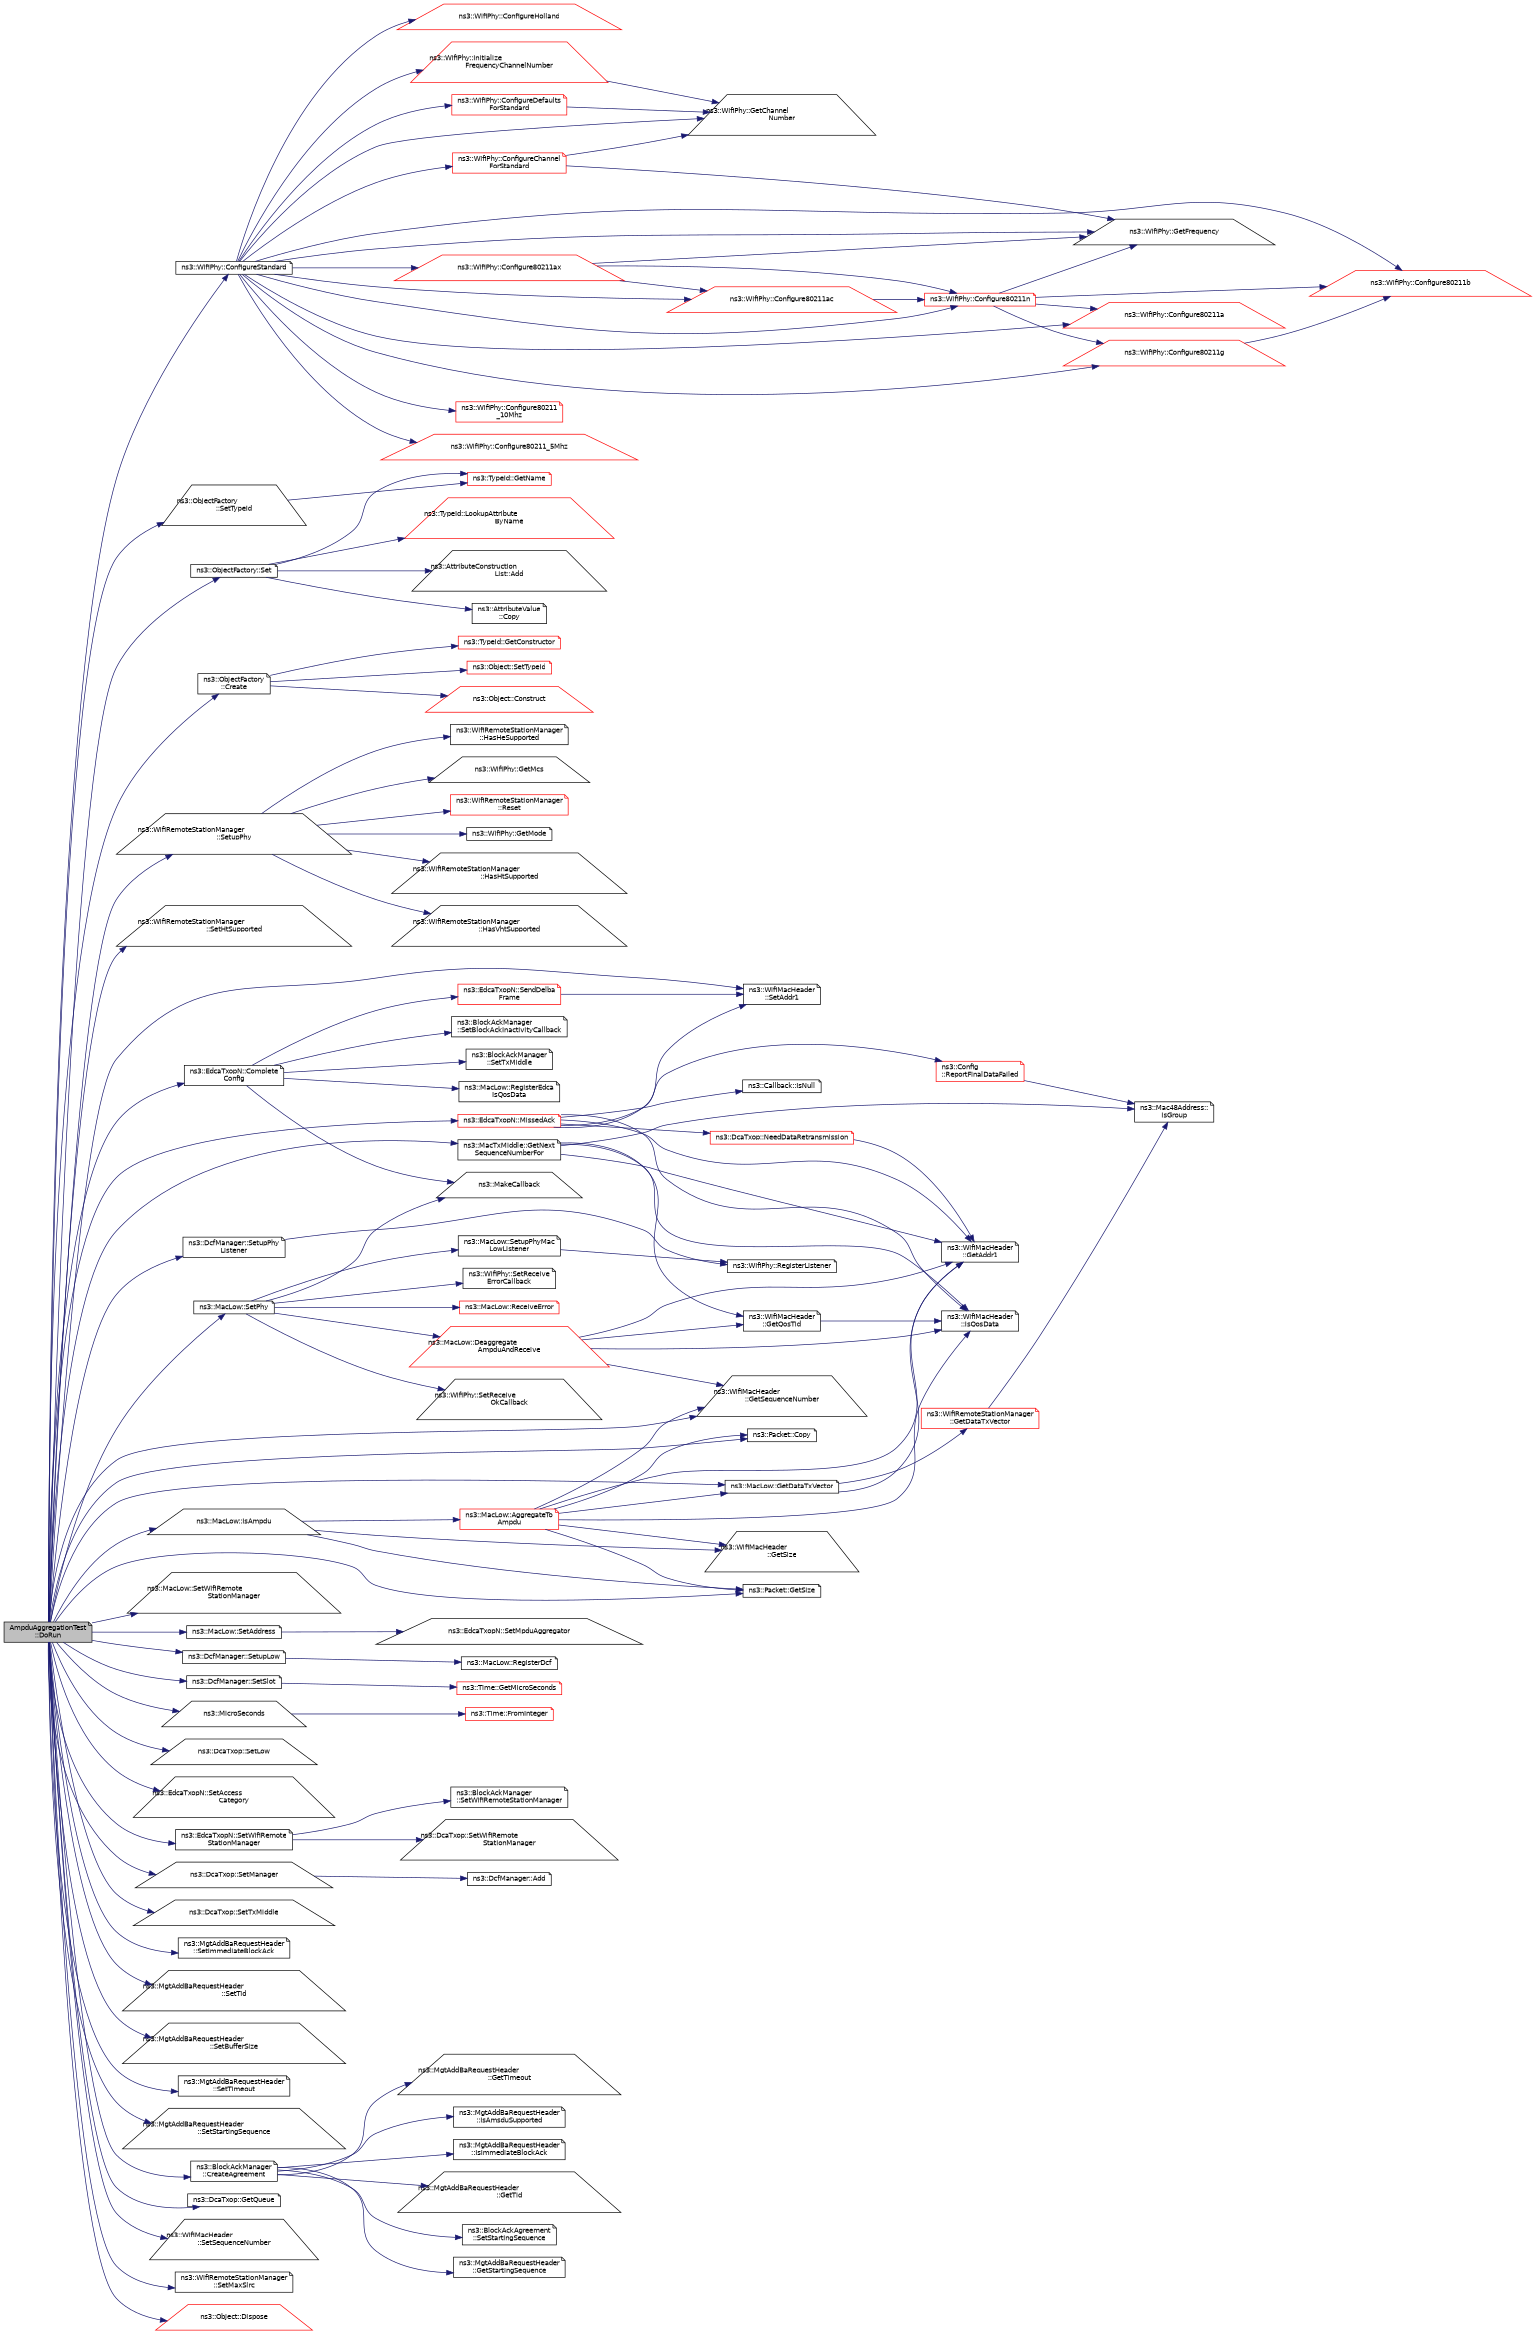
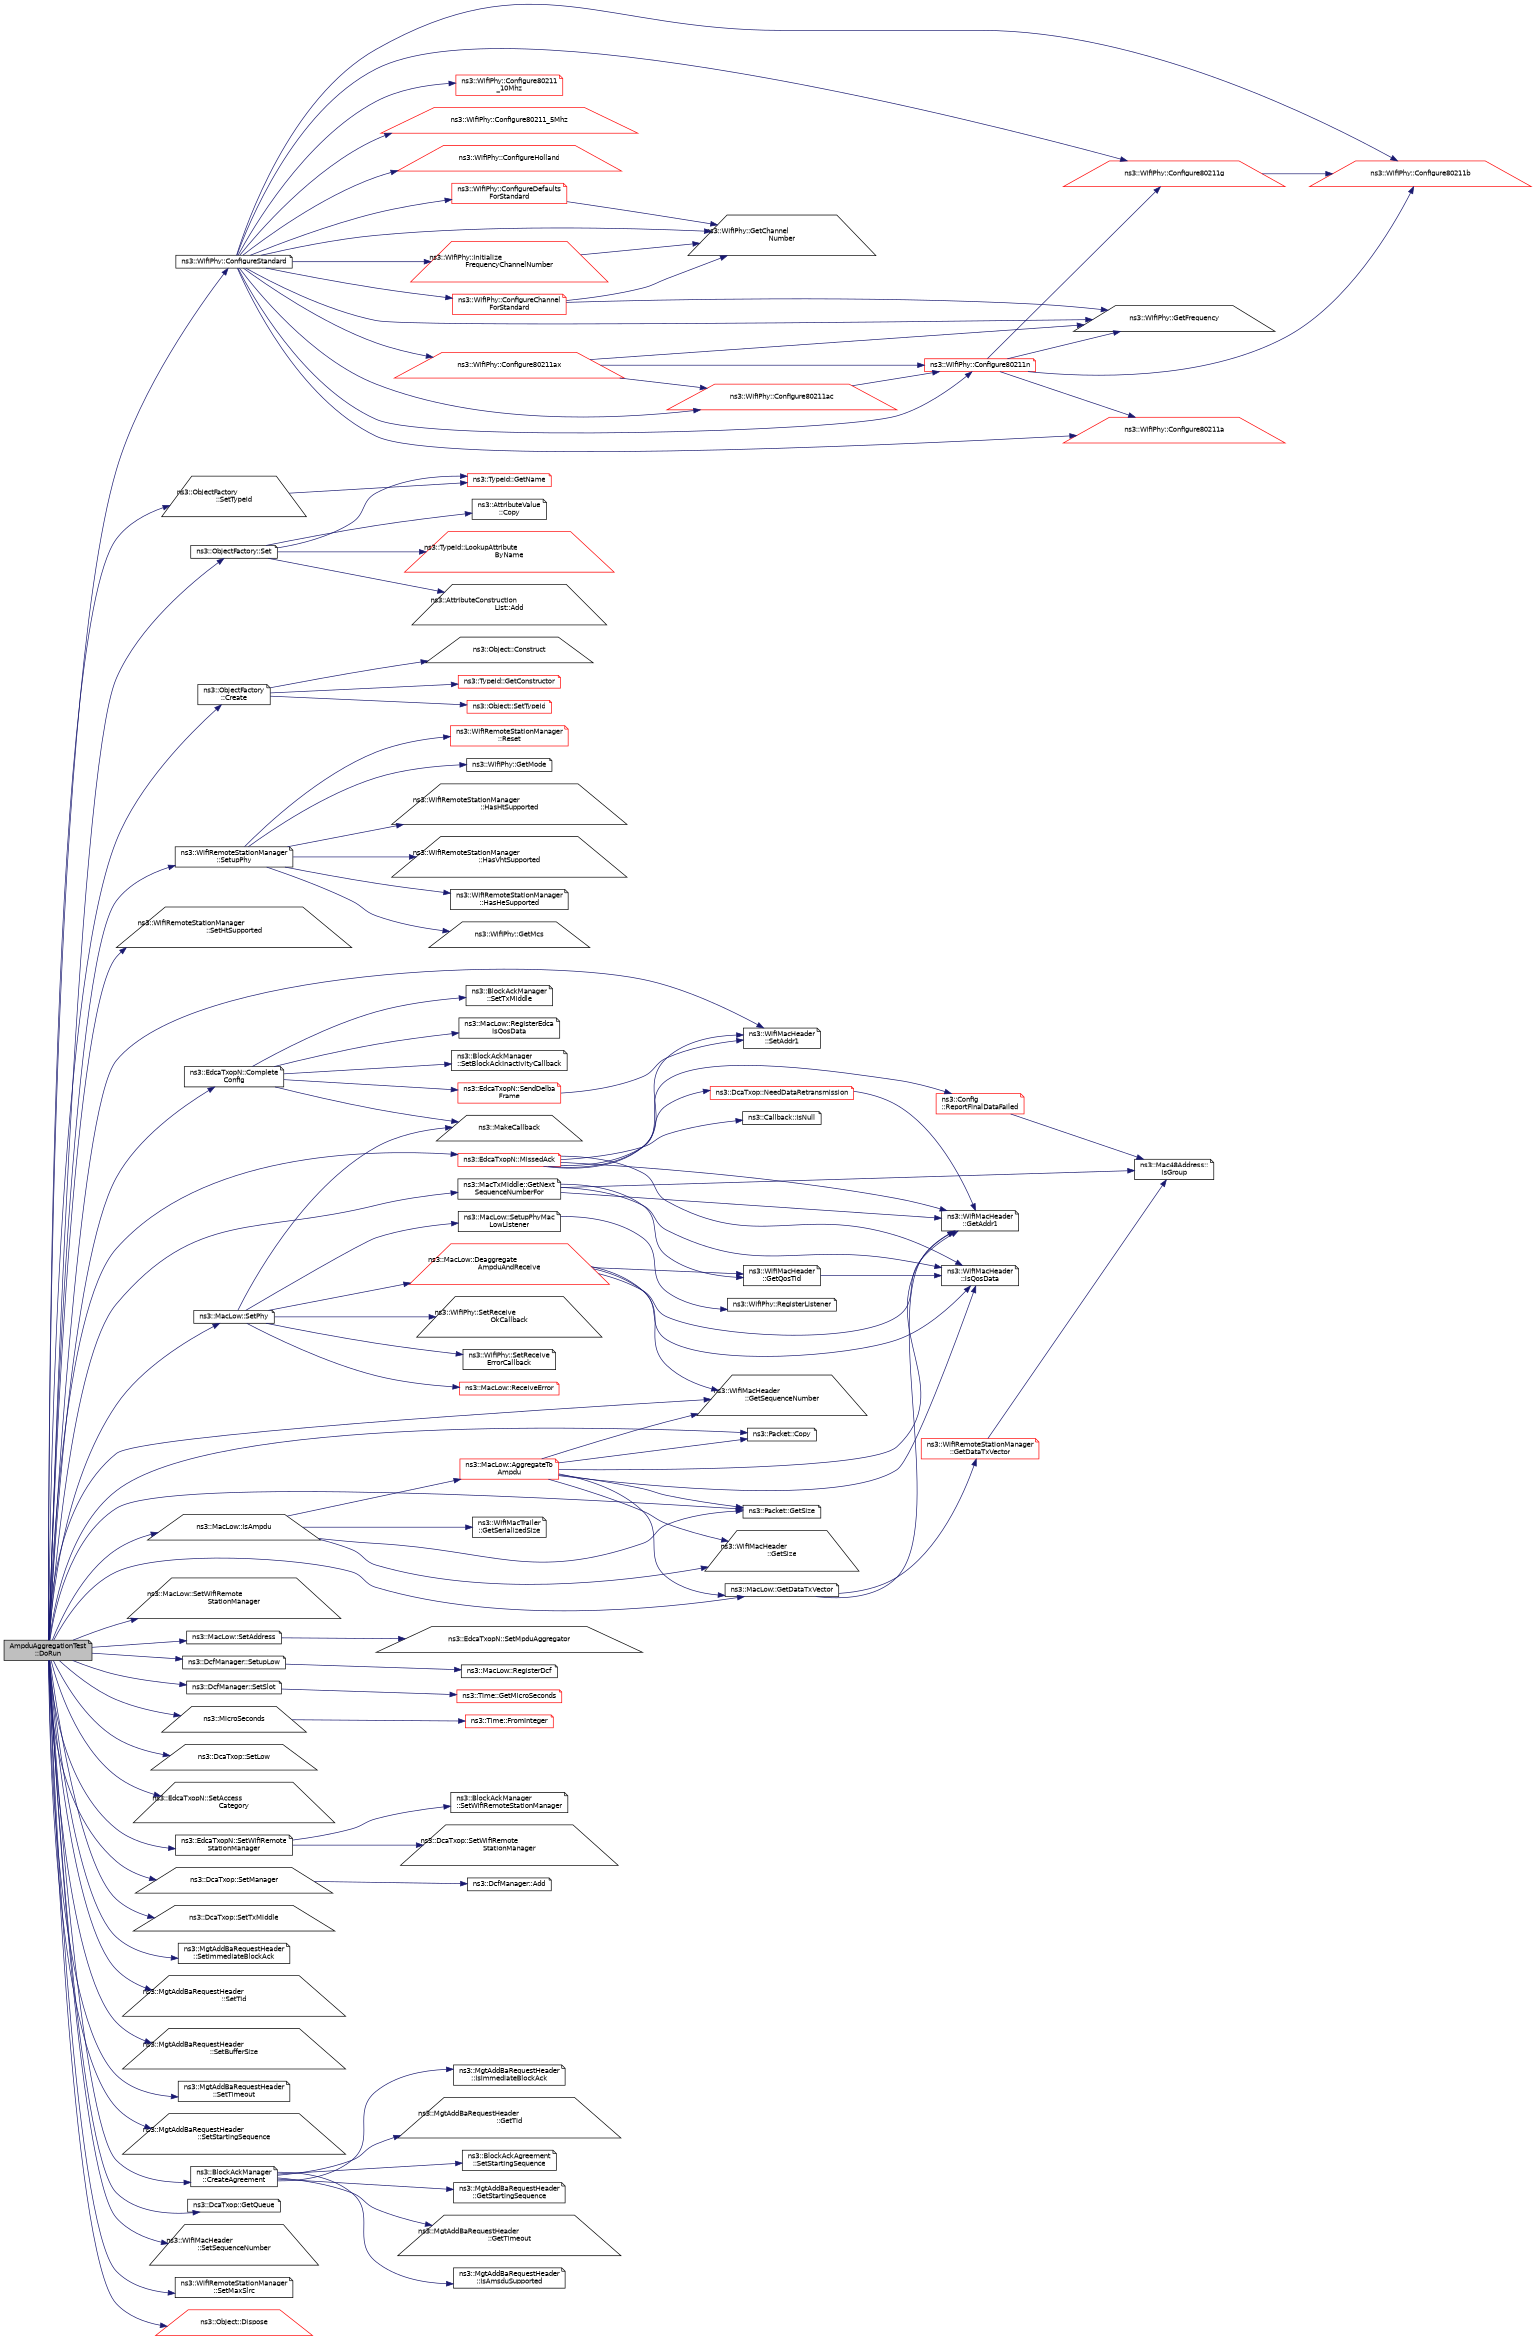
node "ns3::Object::Construct": color red -> black
node "ns3::WifiRemoteStationManager ::SetupPhy": shape trapezium -> note
node "ns3::DcfManager::SetupPhy Listener": removed
node "ns3::WifiMacTrailer ::GetSerializedSize": added
